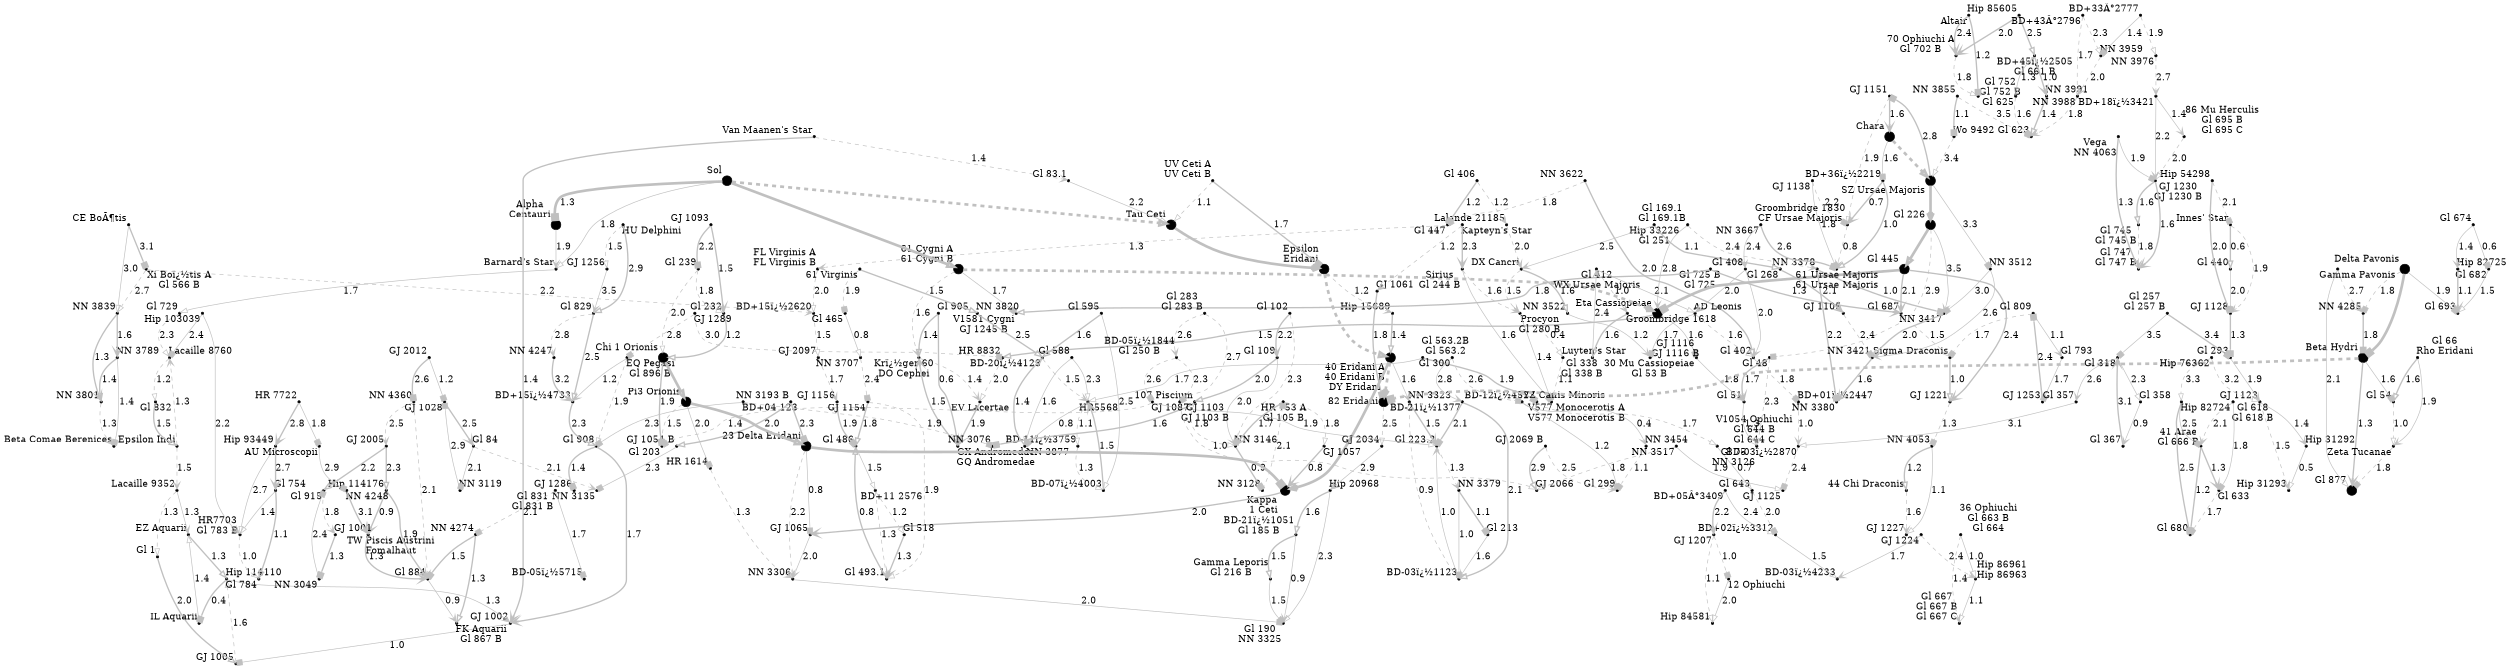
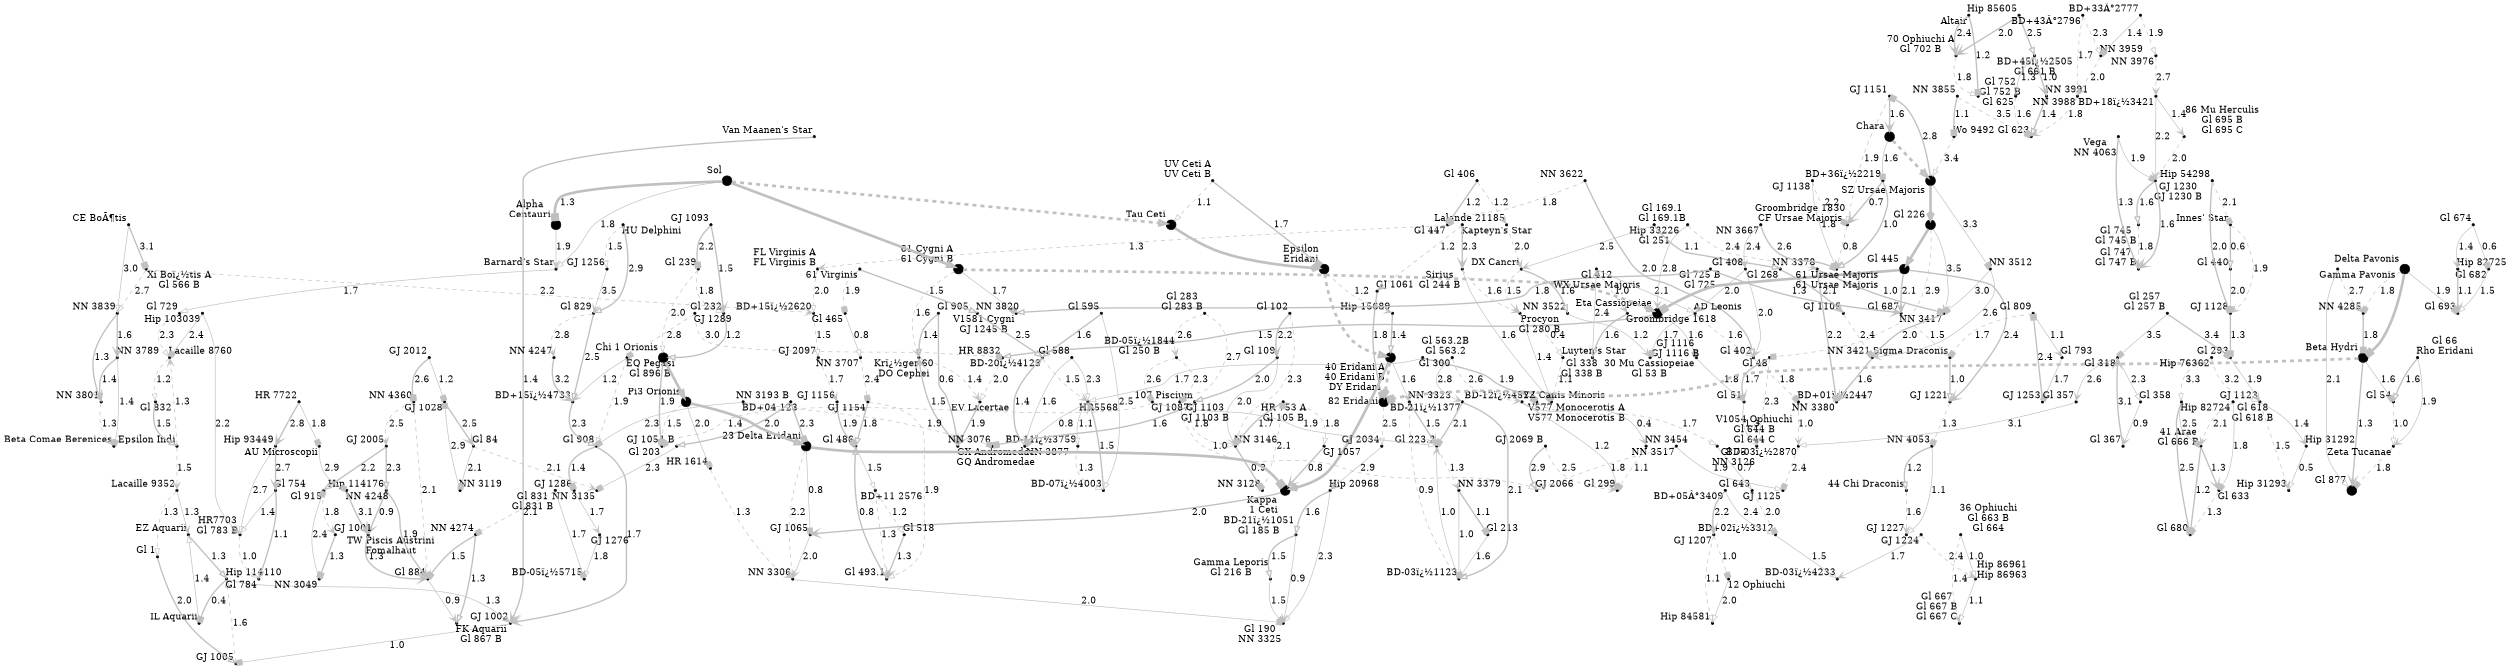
node "Gl 83.1": removed
edge "Gl 300" -> "YZ Canis Minoris": arrowhead box -> vee
edge "HR5568" -> "BD-11ï¿½3759": style dashed -> solid
edge "Gl 633" -> "Gl 680": label "1.7" -> "1.3"
node "GJ 1276": added
